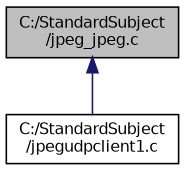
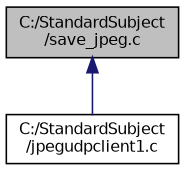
node "C:/StandardSubject /jpeg_jpeg.c": label "C:/StandardSubject /jpeg_jpeg.c" -> "C:/StandardSubject /save_jpeg.c"
